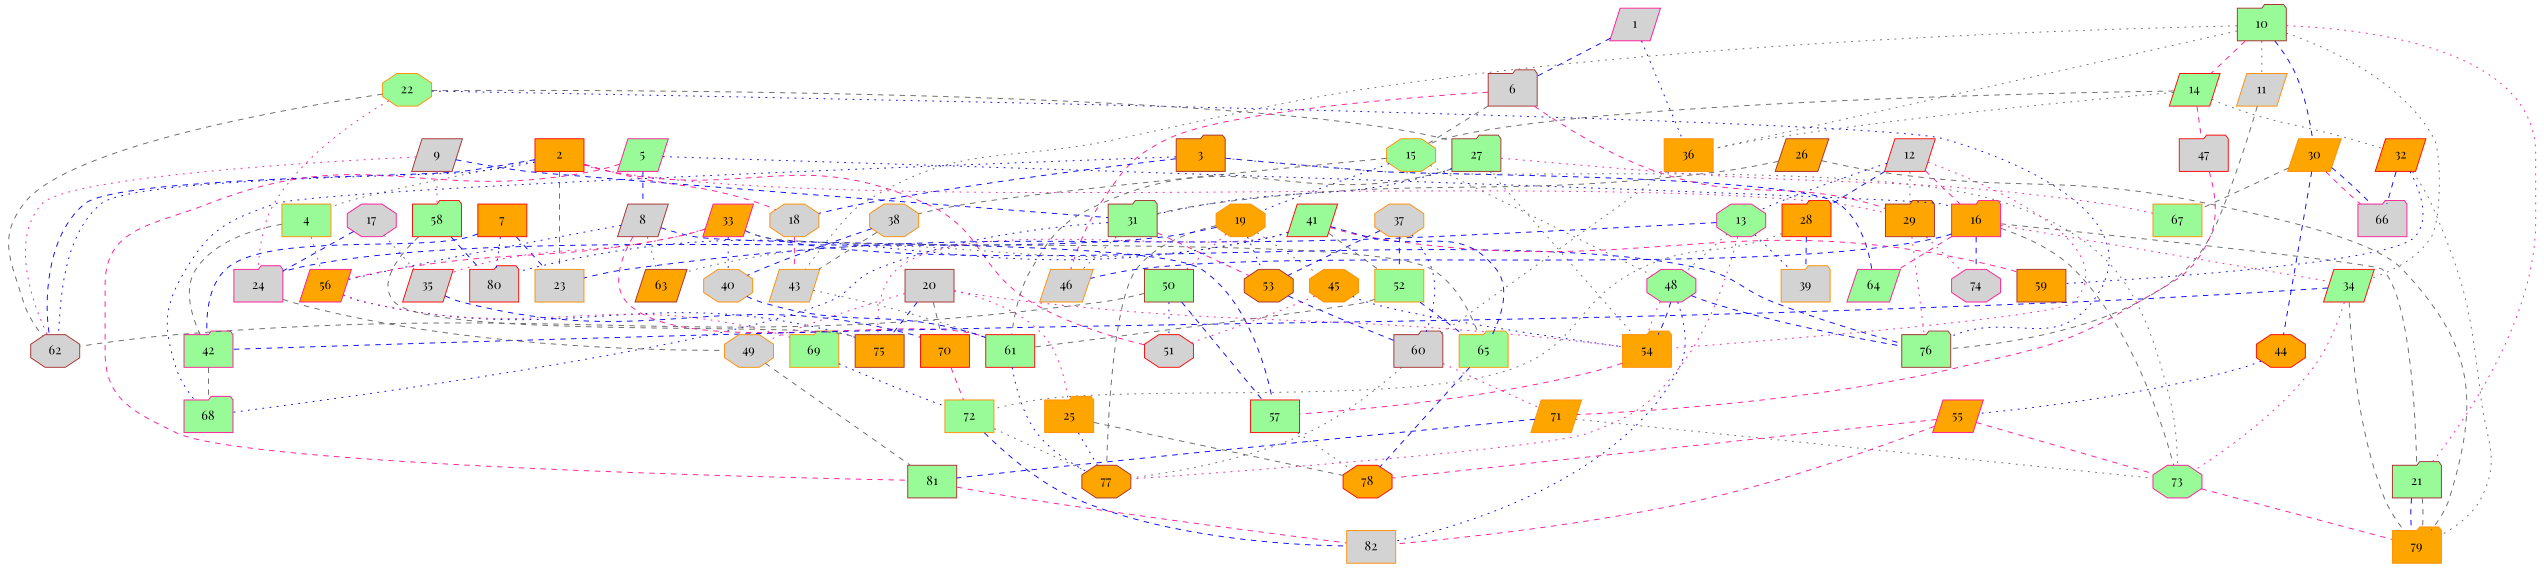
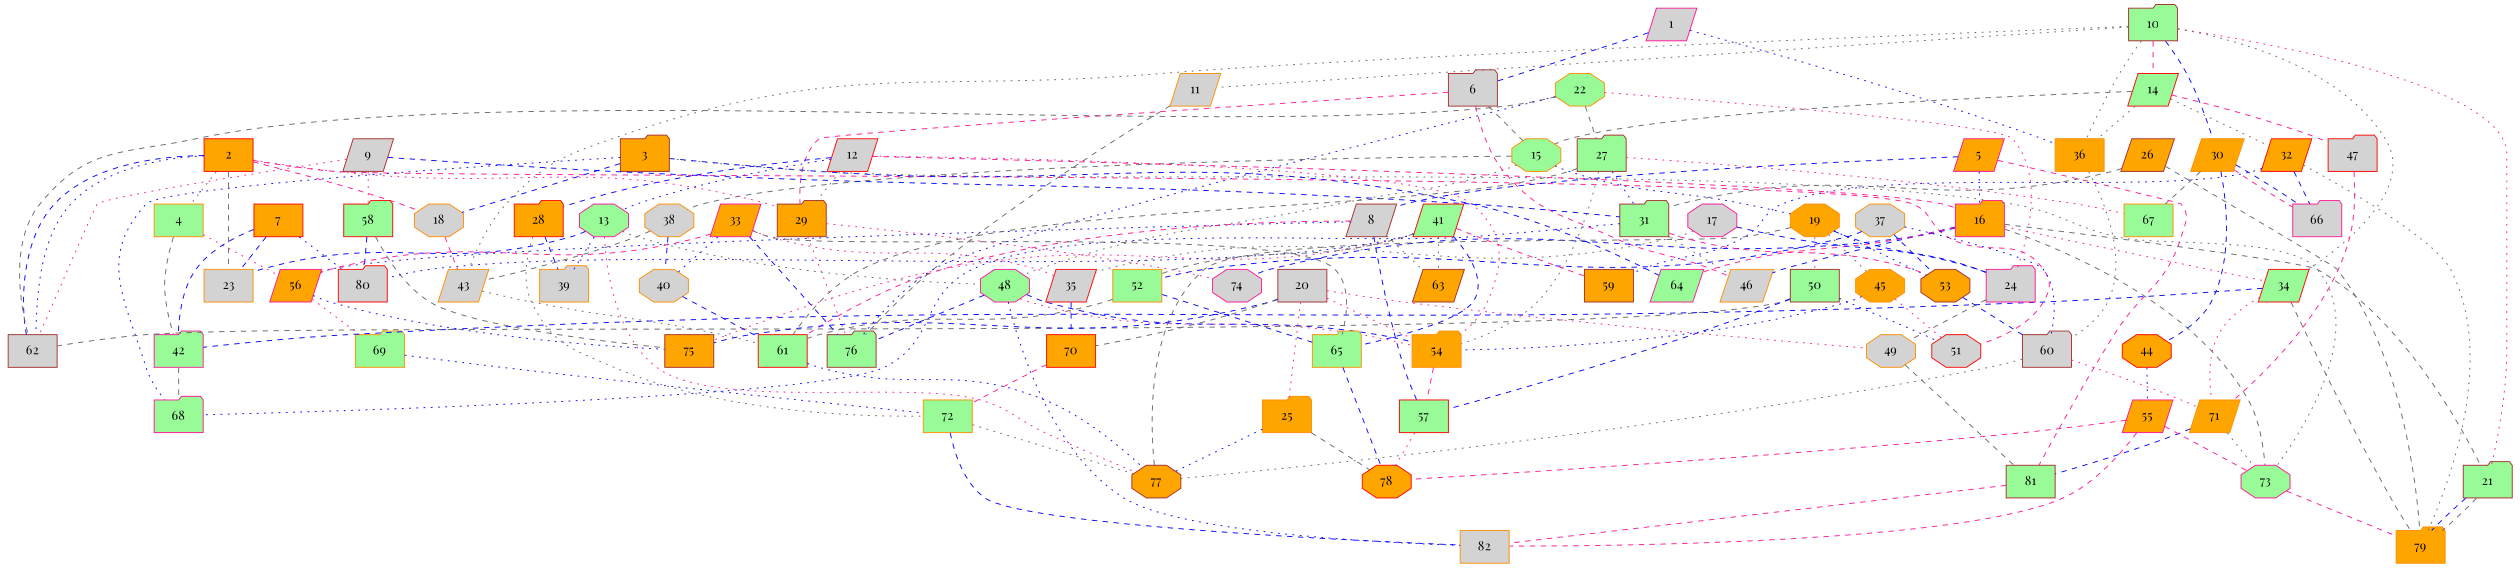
node "5": fillcolor palegreen -> orange
node "62": shape octagon -> box
edge "34" -- "73": now "34" -- "71"
edge "57" -- "78": color gray40 -> deeppink
